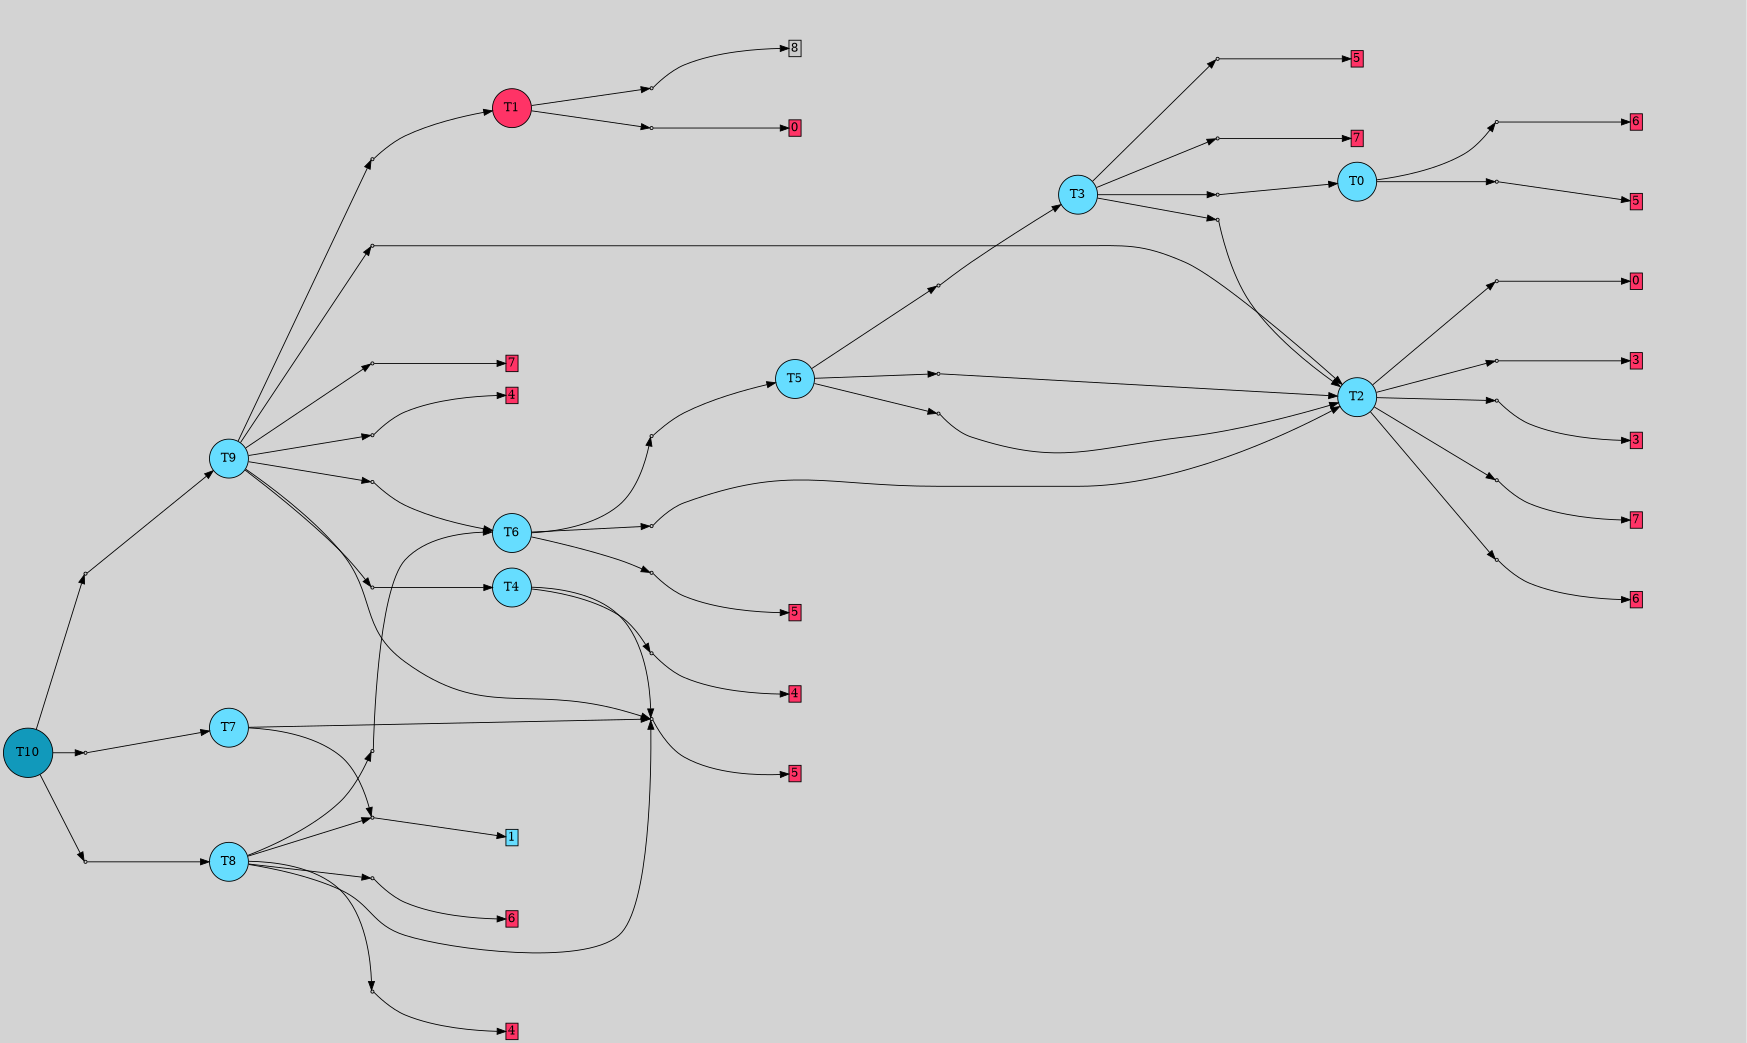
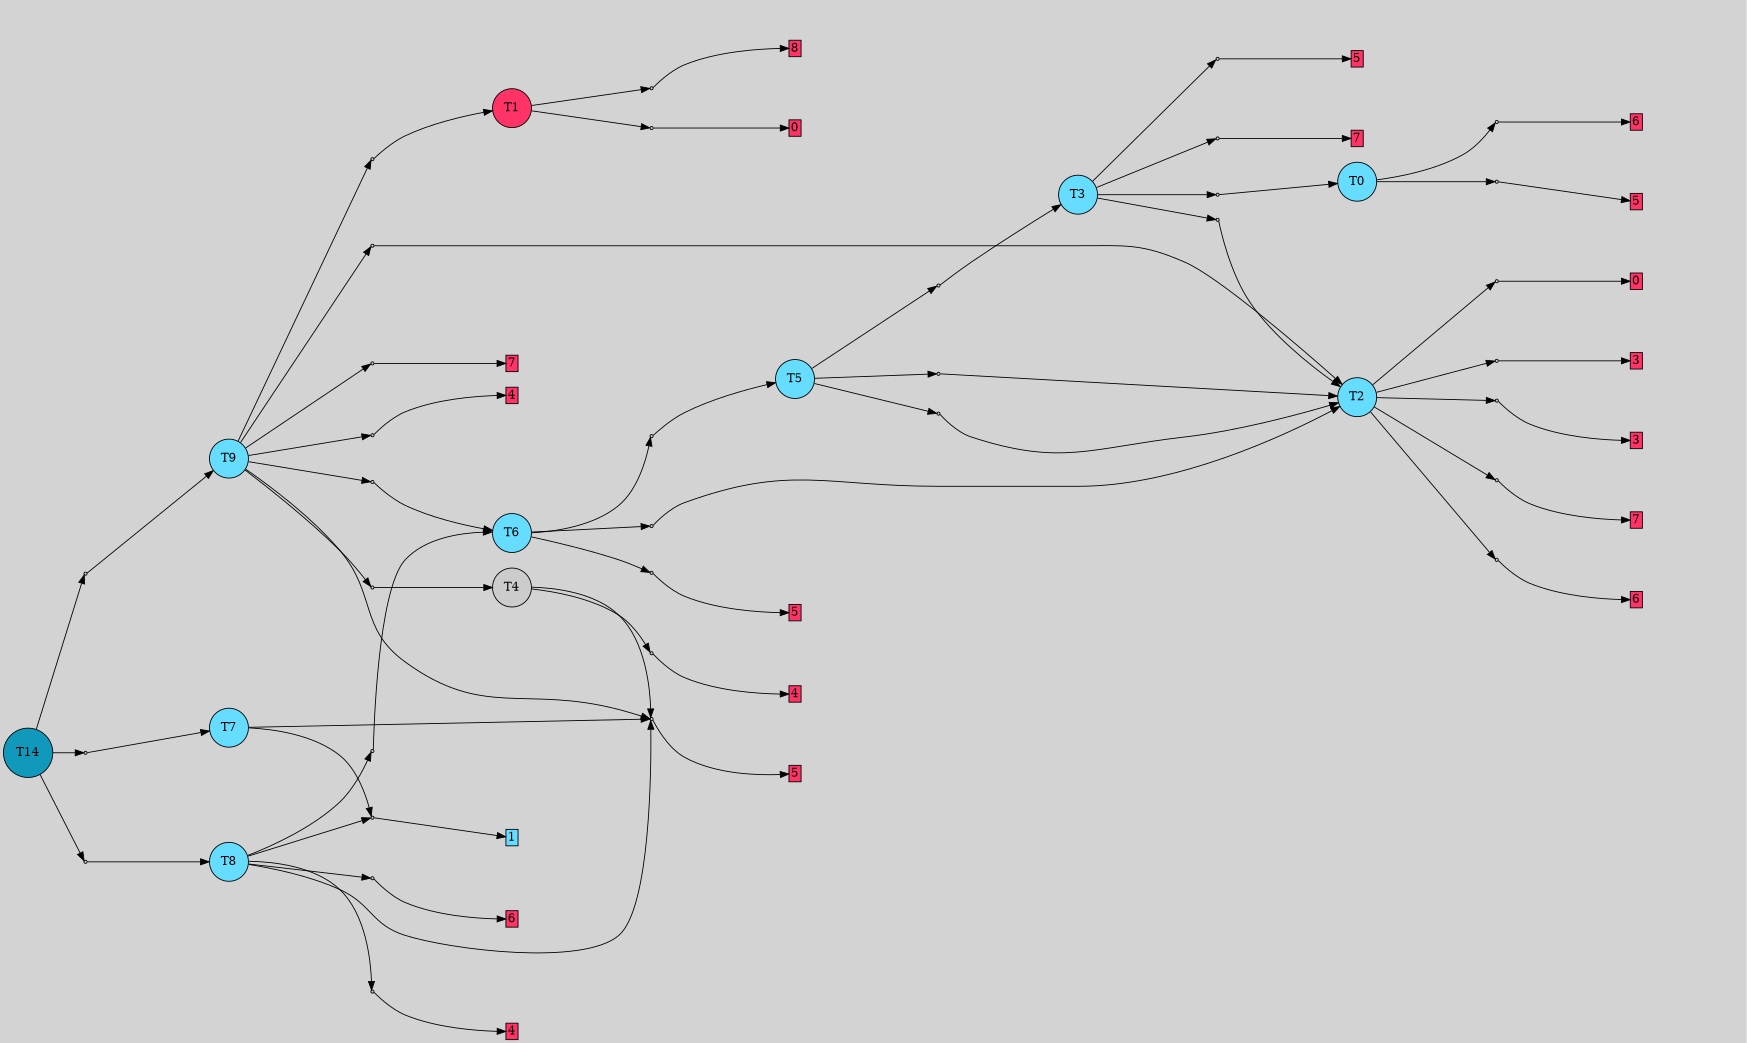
node "8": fillcolor #cccccc -> #ff3366
node "T4": fillcolor #66ddff -> #cccccc
node "T10": label "T10" -> "T14"
